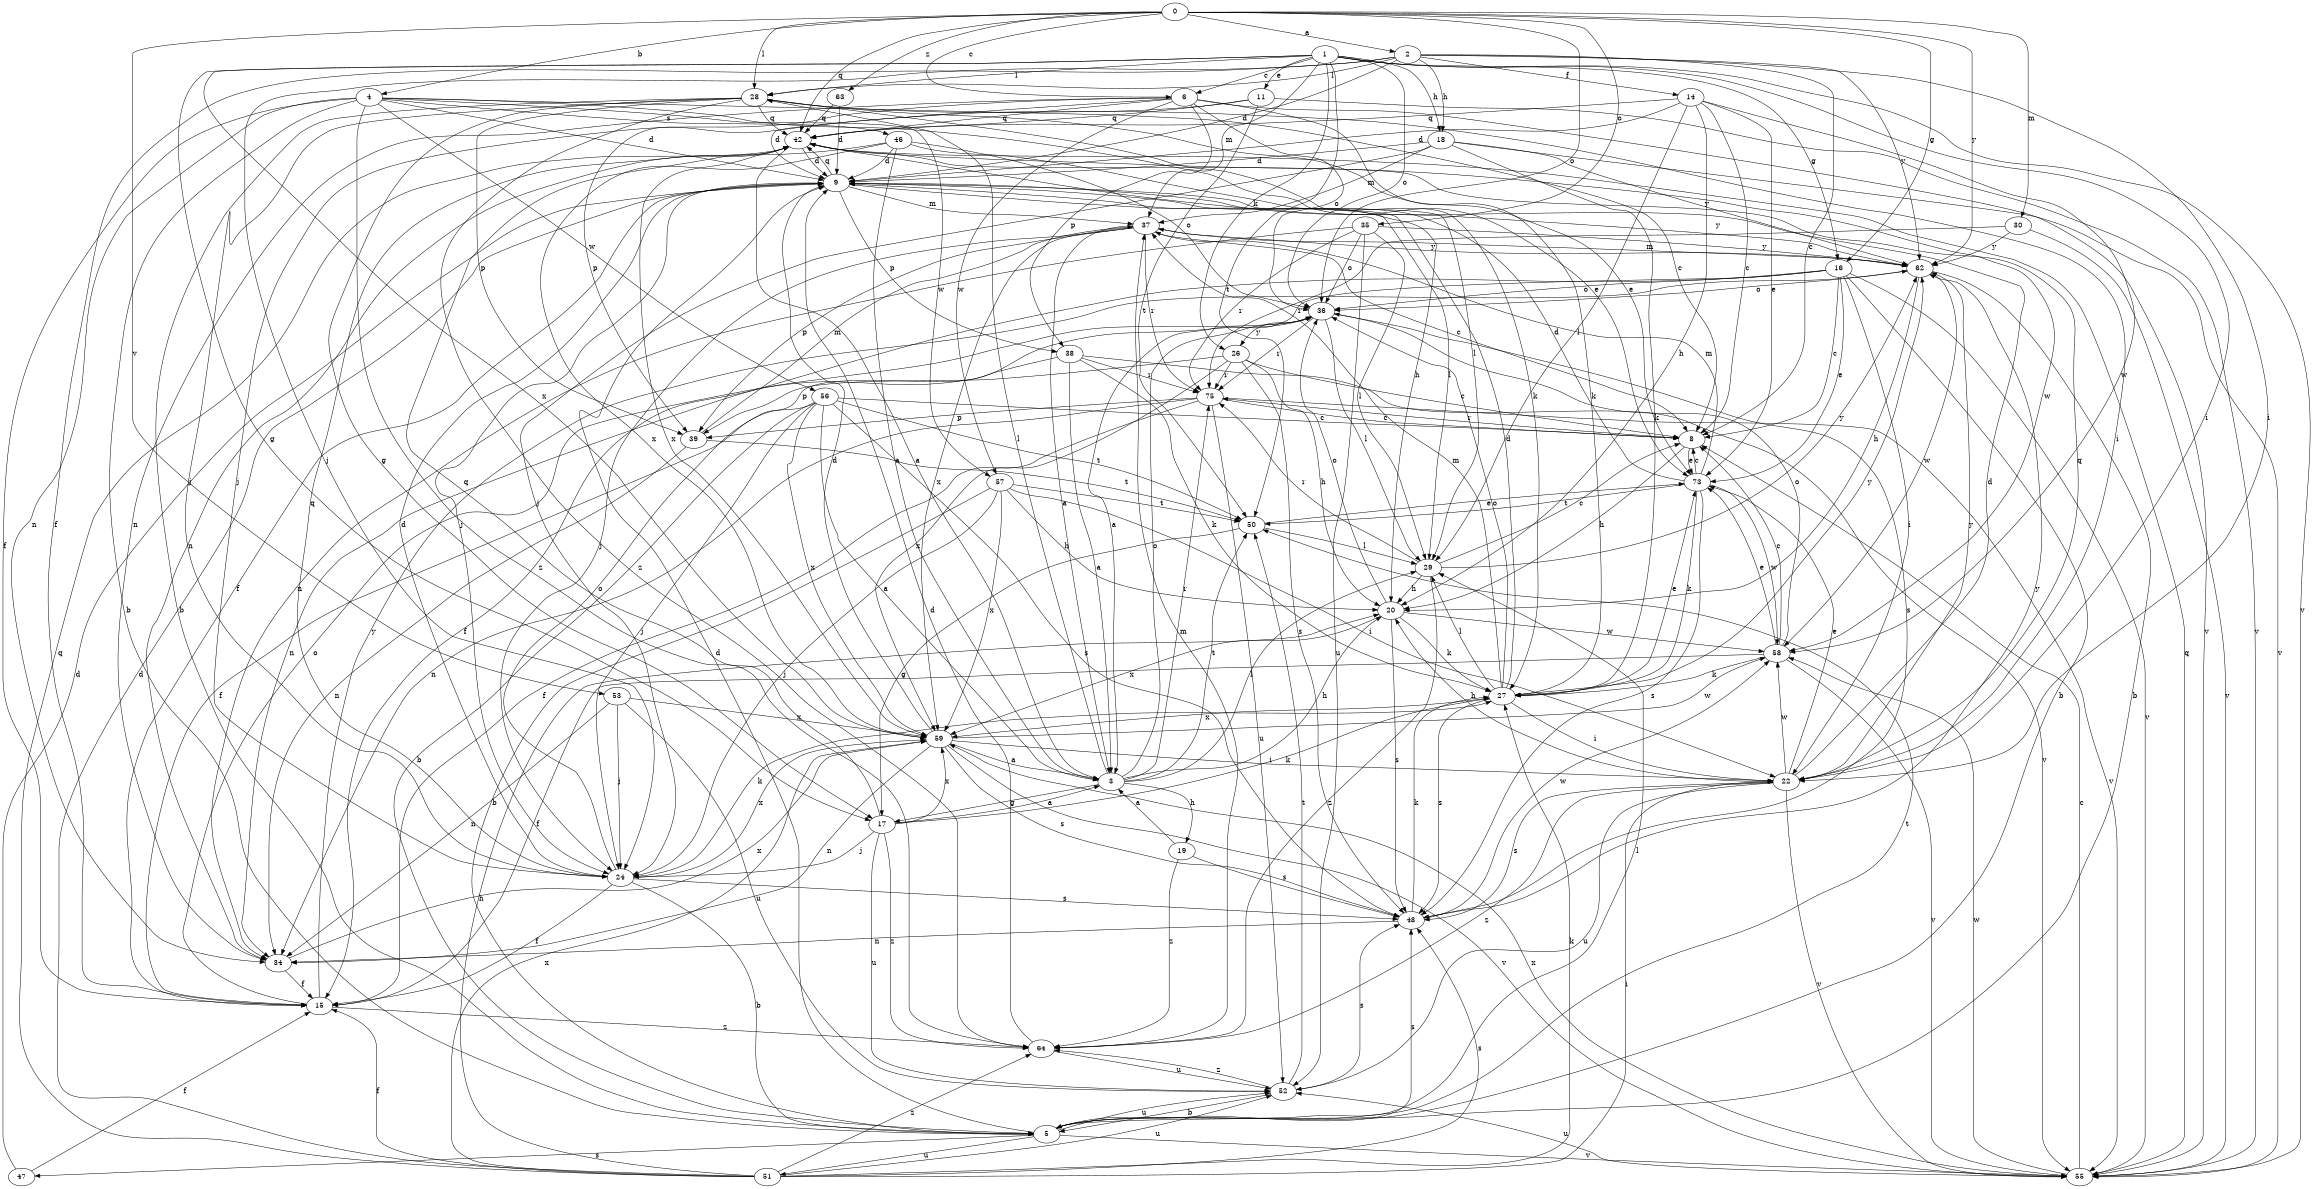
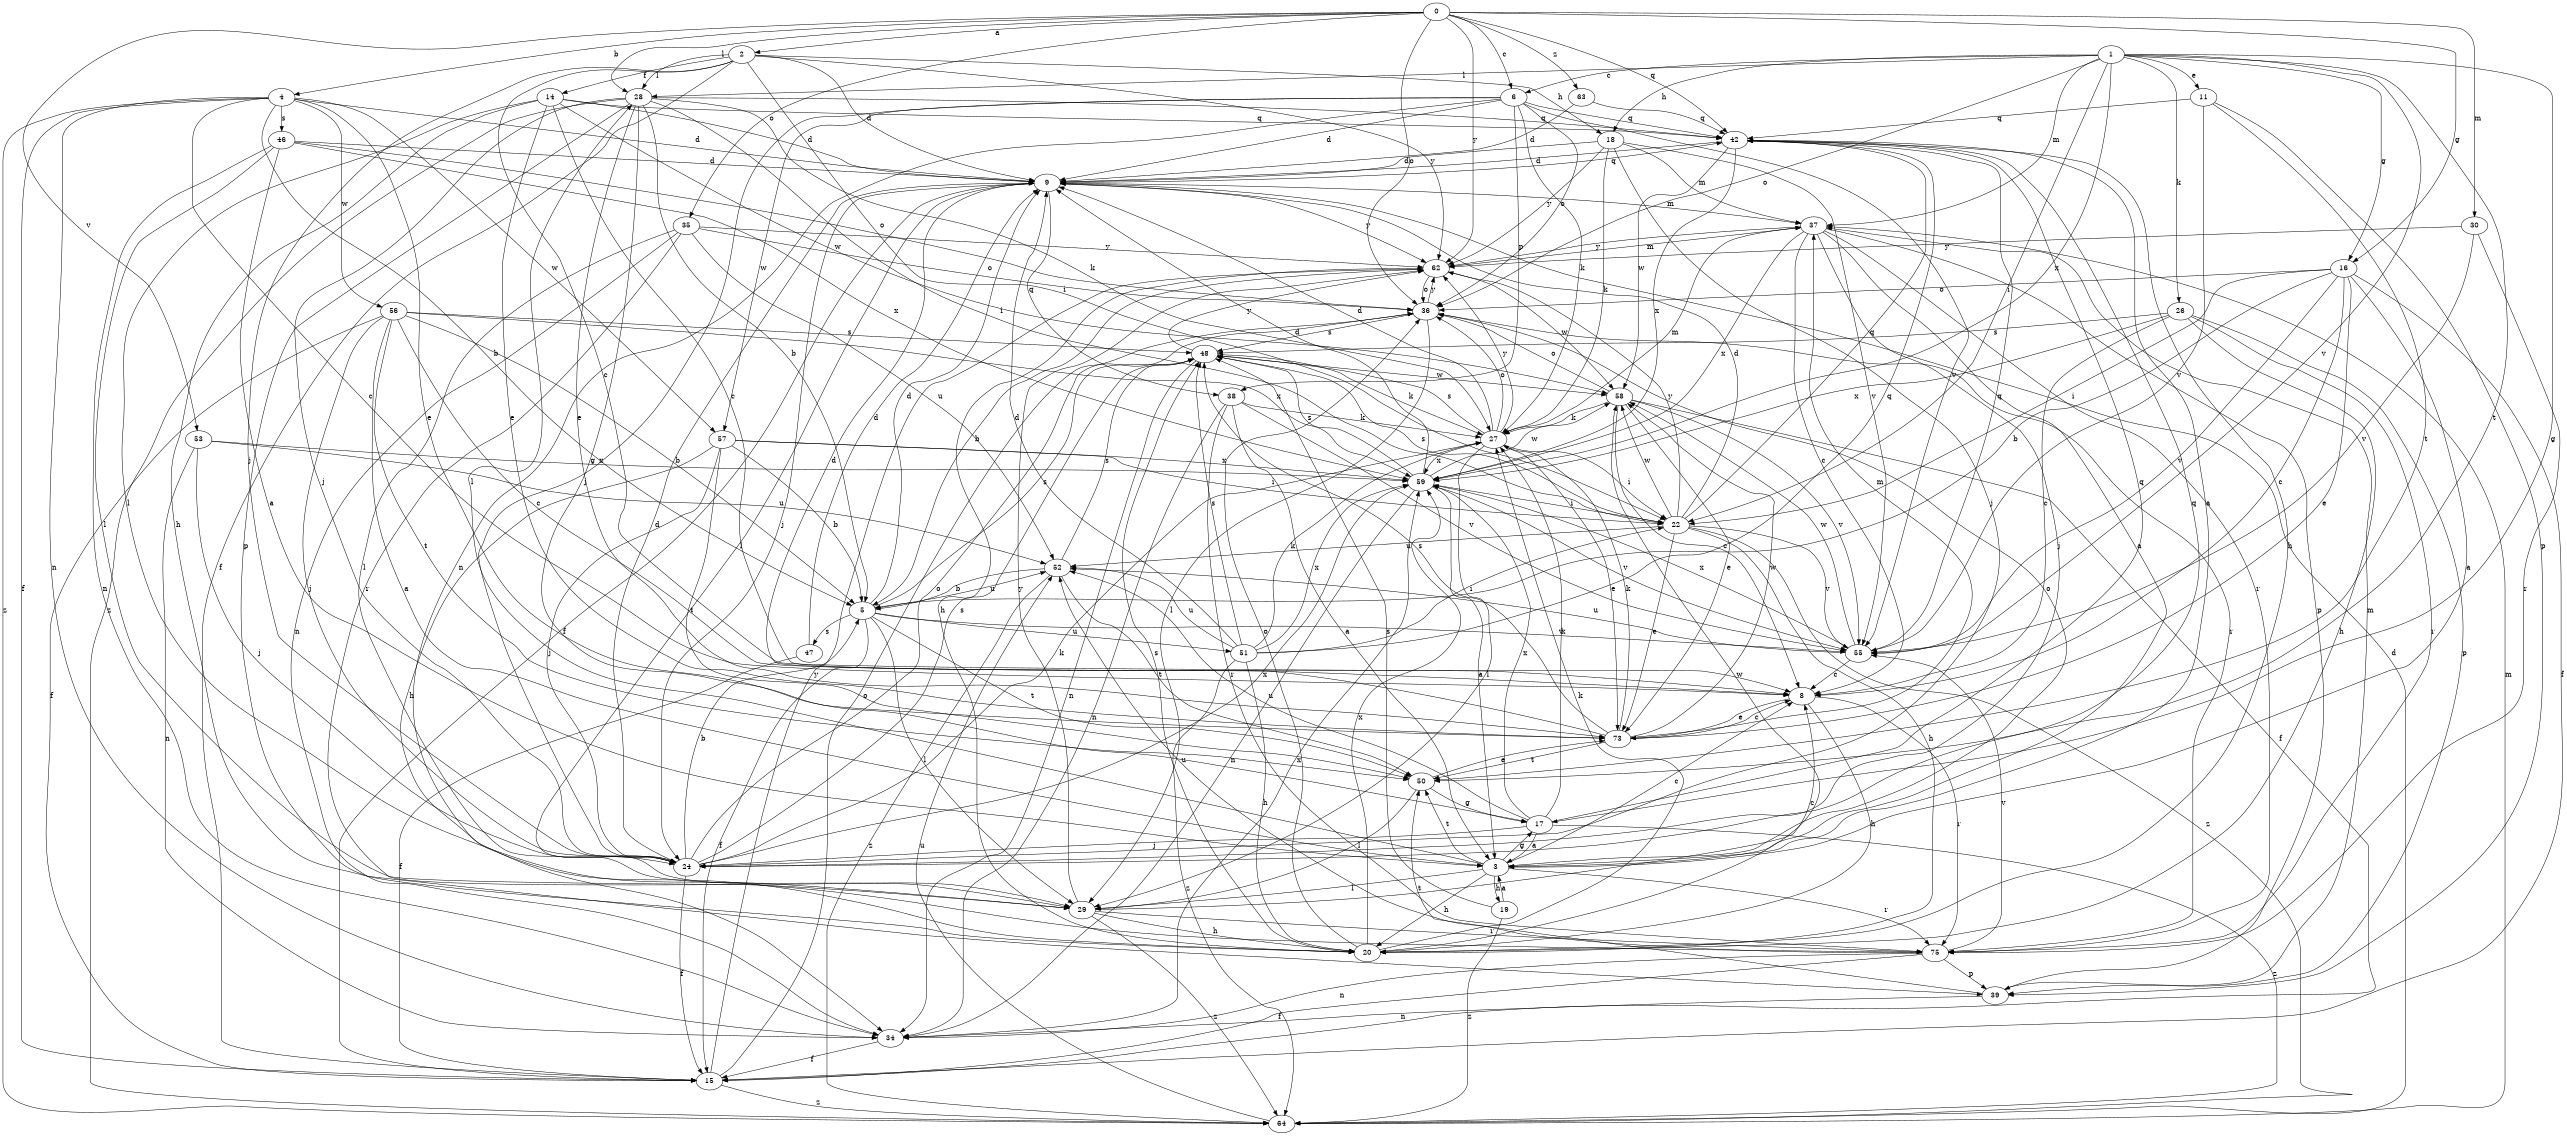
edge "9" -> "38": label "p" -> "q"
edge "36" -> "26": now "36" -> "62"
edge "75" -> "8": now "3" -> "8"
edge "51" -> "15": now "5" -> "15"
